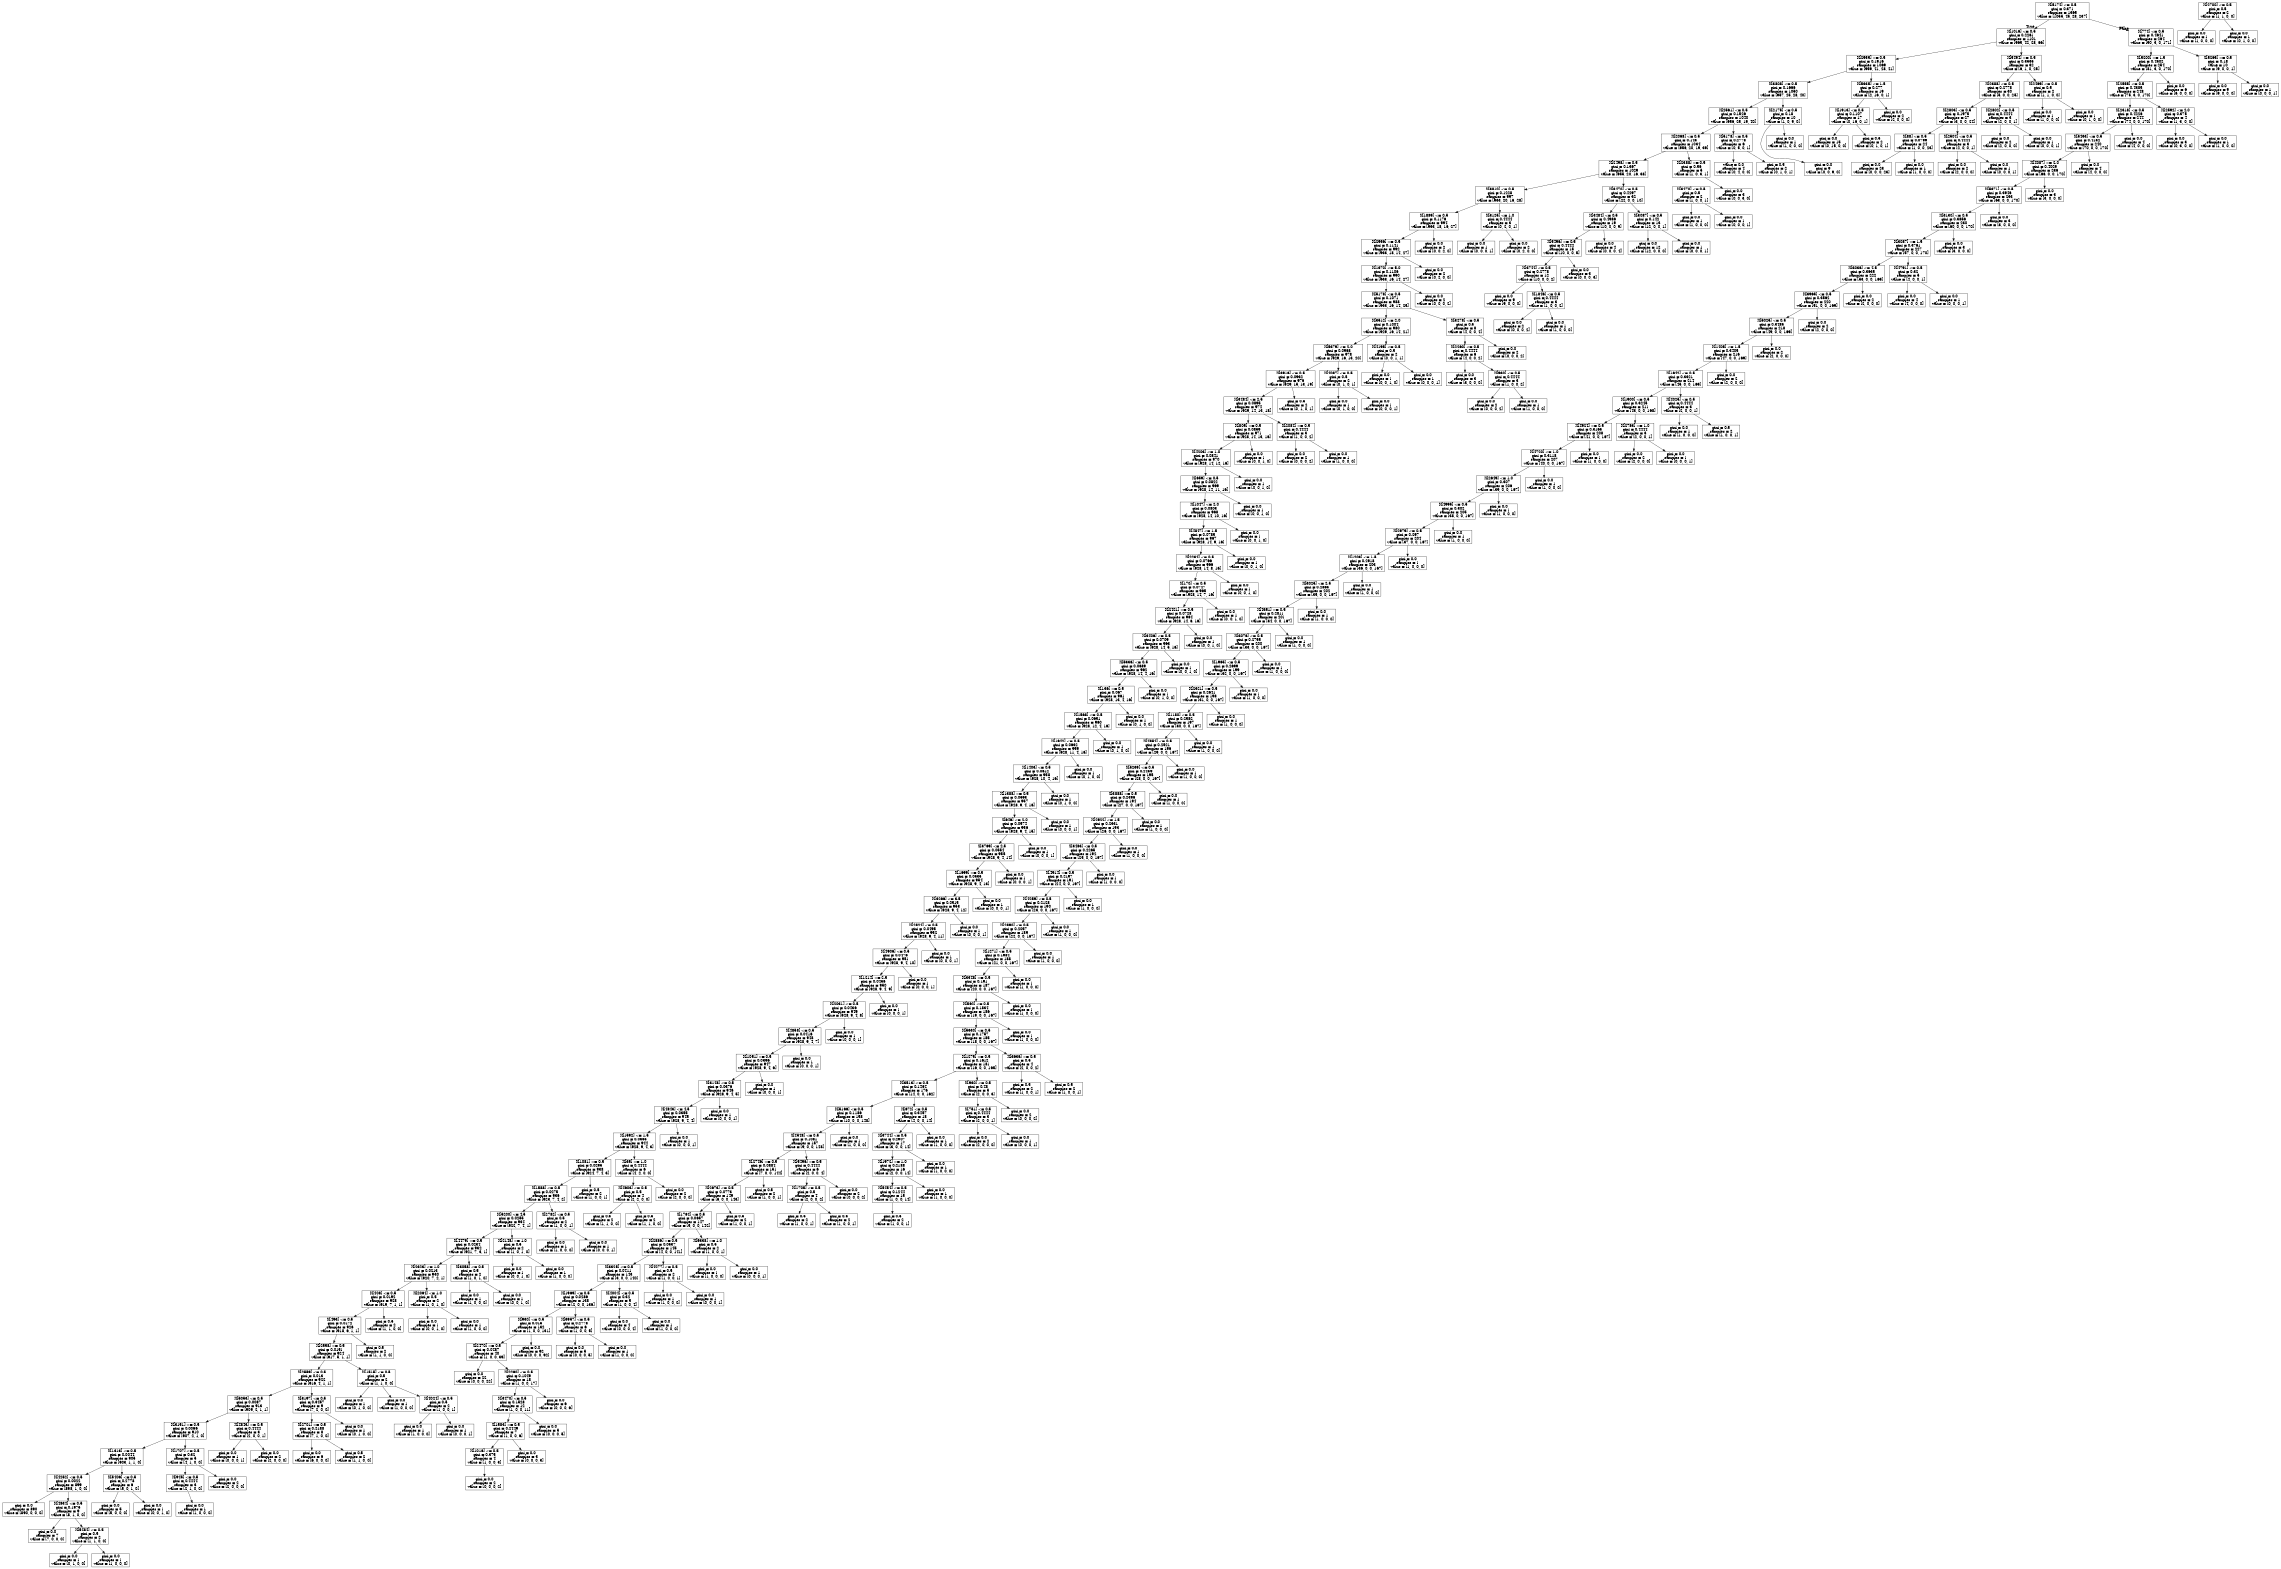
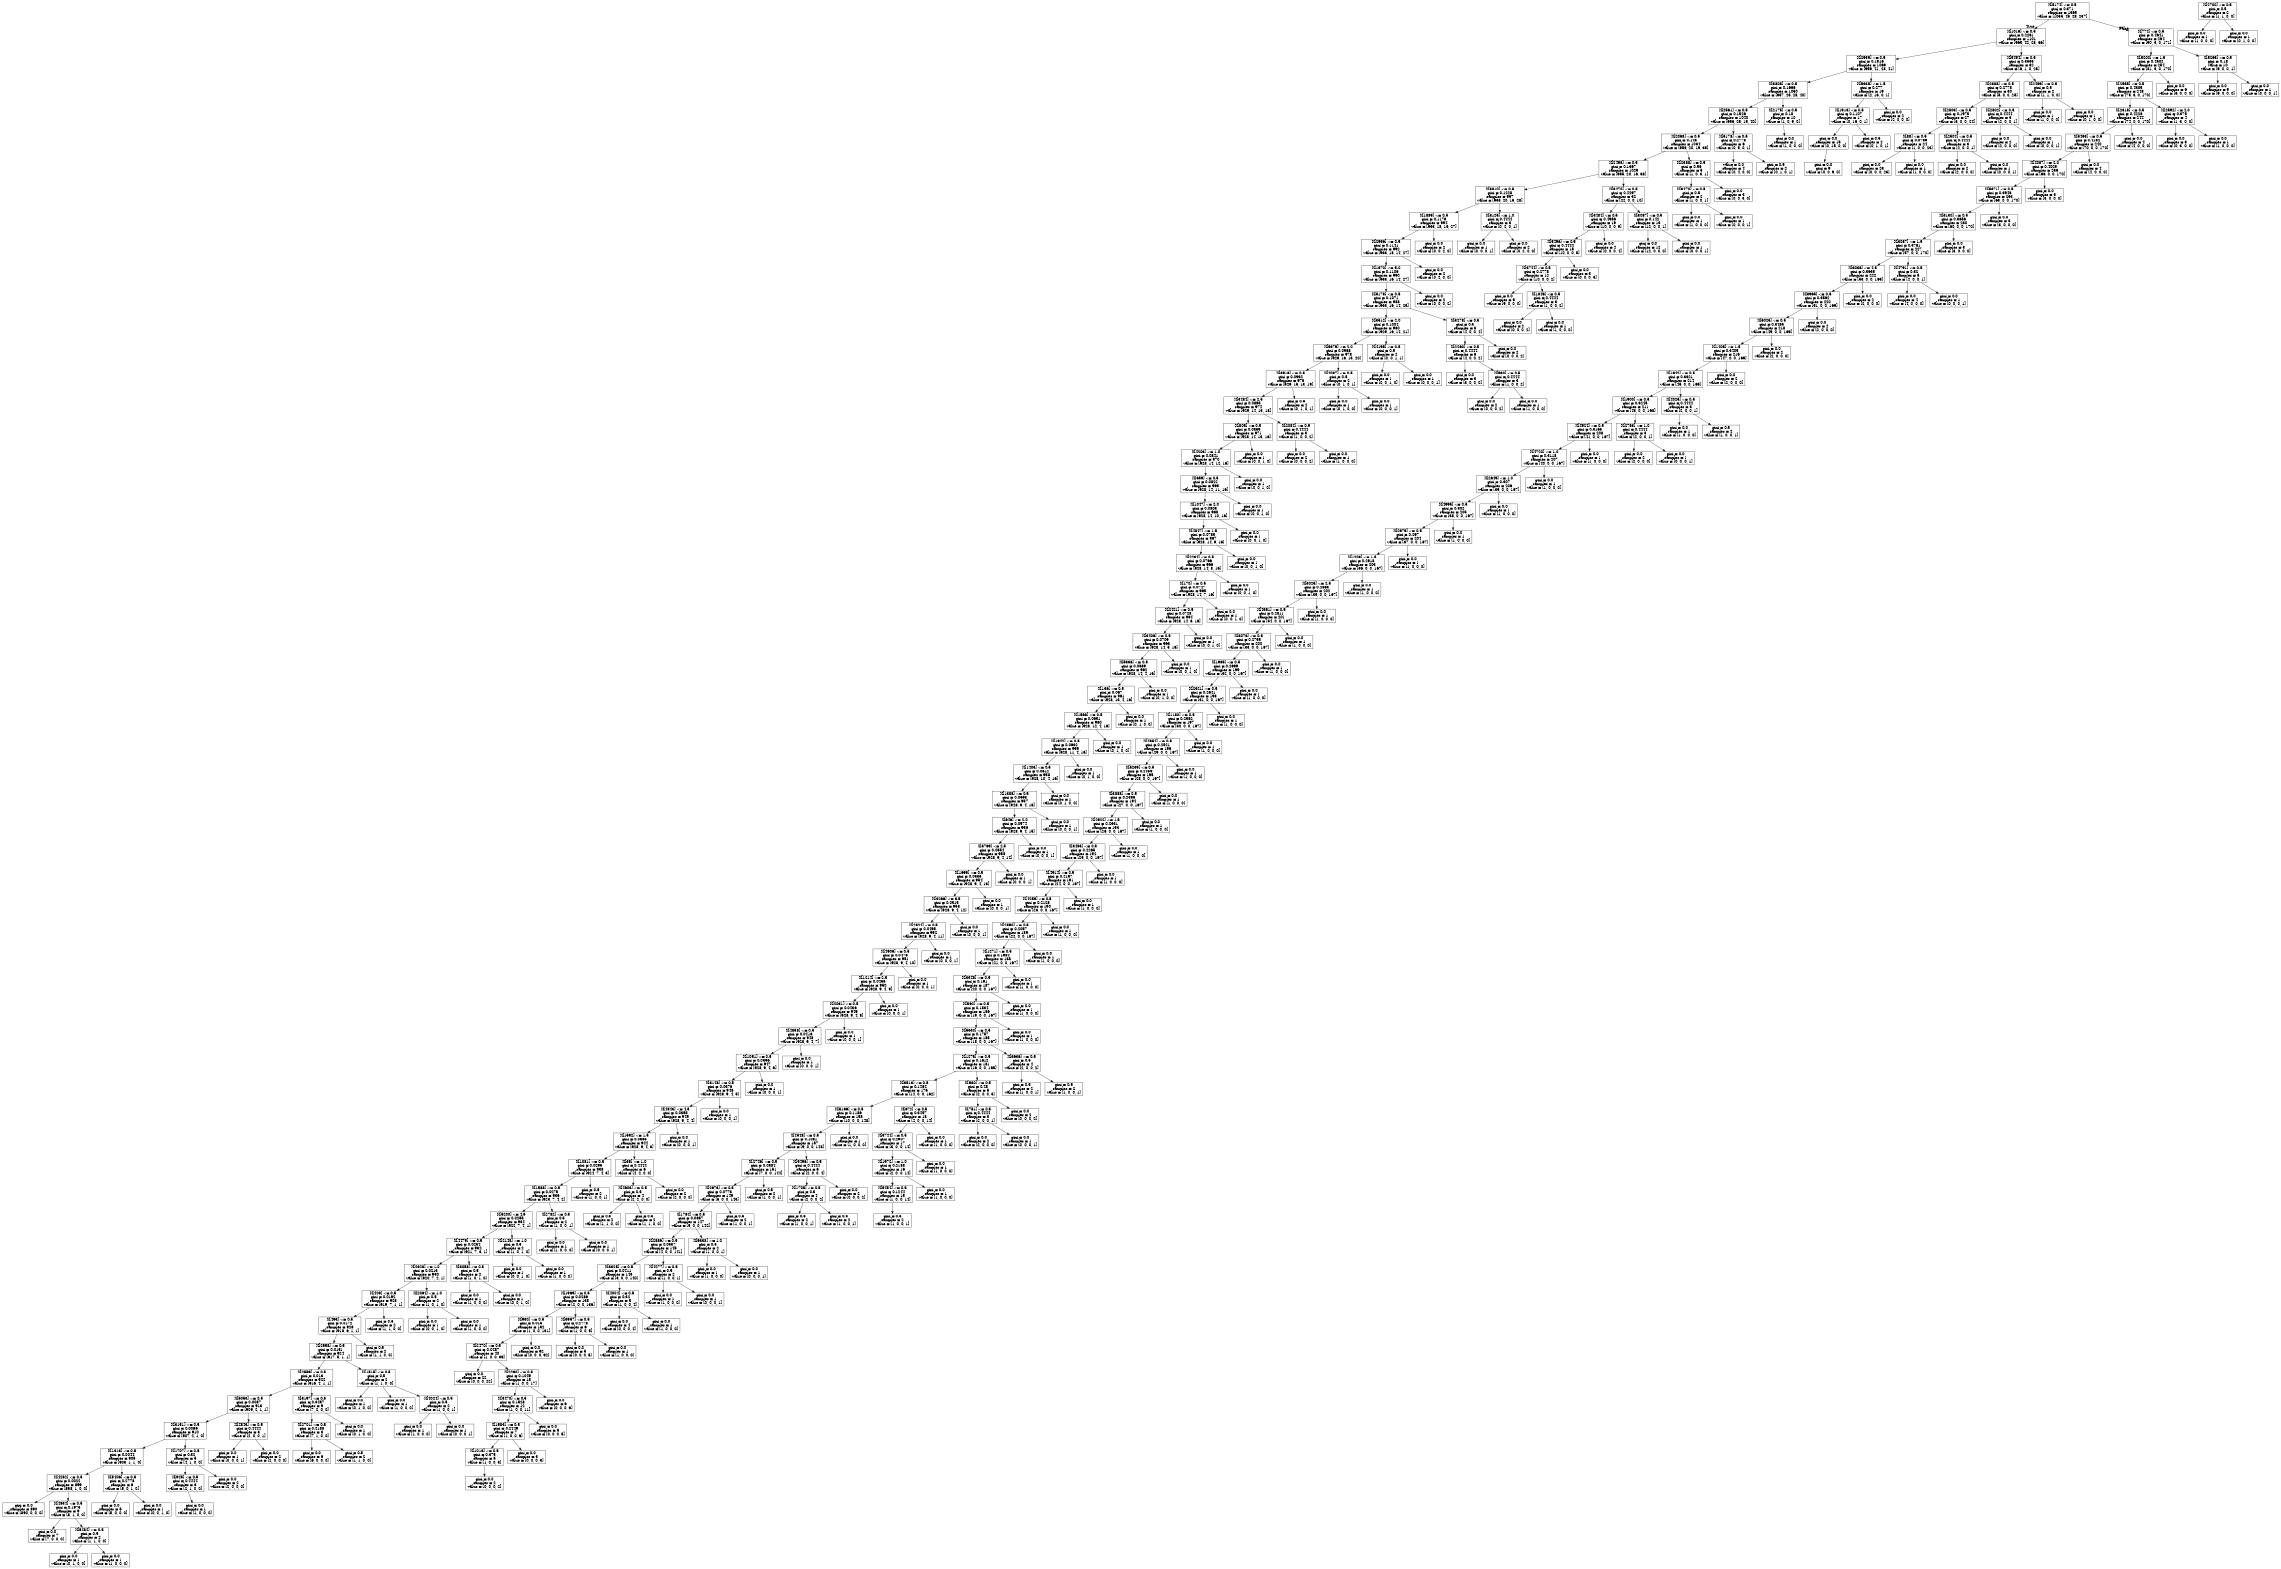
edge "X[2175] <= 0.5 gini = 0.18 samples = 10 value = [1, 0, 9, 0]" -> "gini = 0.0 gini = 9 value = [0, 0, 9, 0]": now "gini = 0.0 samples = 15 value = [0, 15, 0, 0]" -> "gini = 0.0 gini = 9 value = [0, 0, 9, 0]"
edge "X[2388] <= 0.5 gini = 0.56 samples = 5 value = [1, 0, 3, 1]" -> "X[3470] <= 0.5 gini = 0.5 samples = 2 value = [1, 0, 0, 1]": added
node "X[1016] <= 0.5 gini = 0.375 samples = 4 value = [1, 0, 0, 3]": label "X[1016] <= 0.5 gini = 0.375 samples = 4 value = [1, 0, 0, 3]" -> "X[1016] <= 0.5 gini = 0.375 samples = 5 value = [1, 0, 0, 3]"
